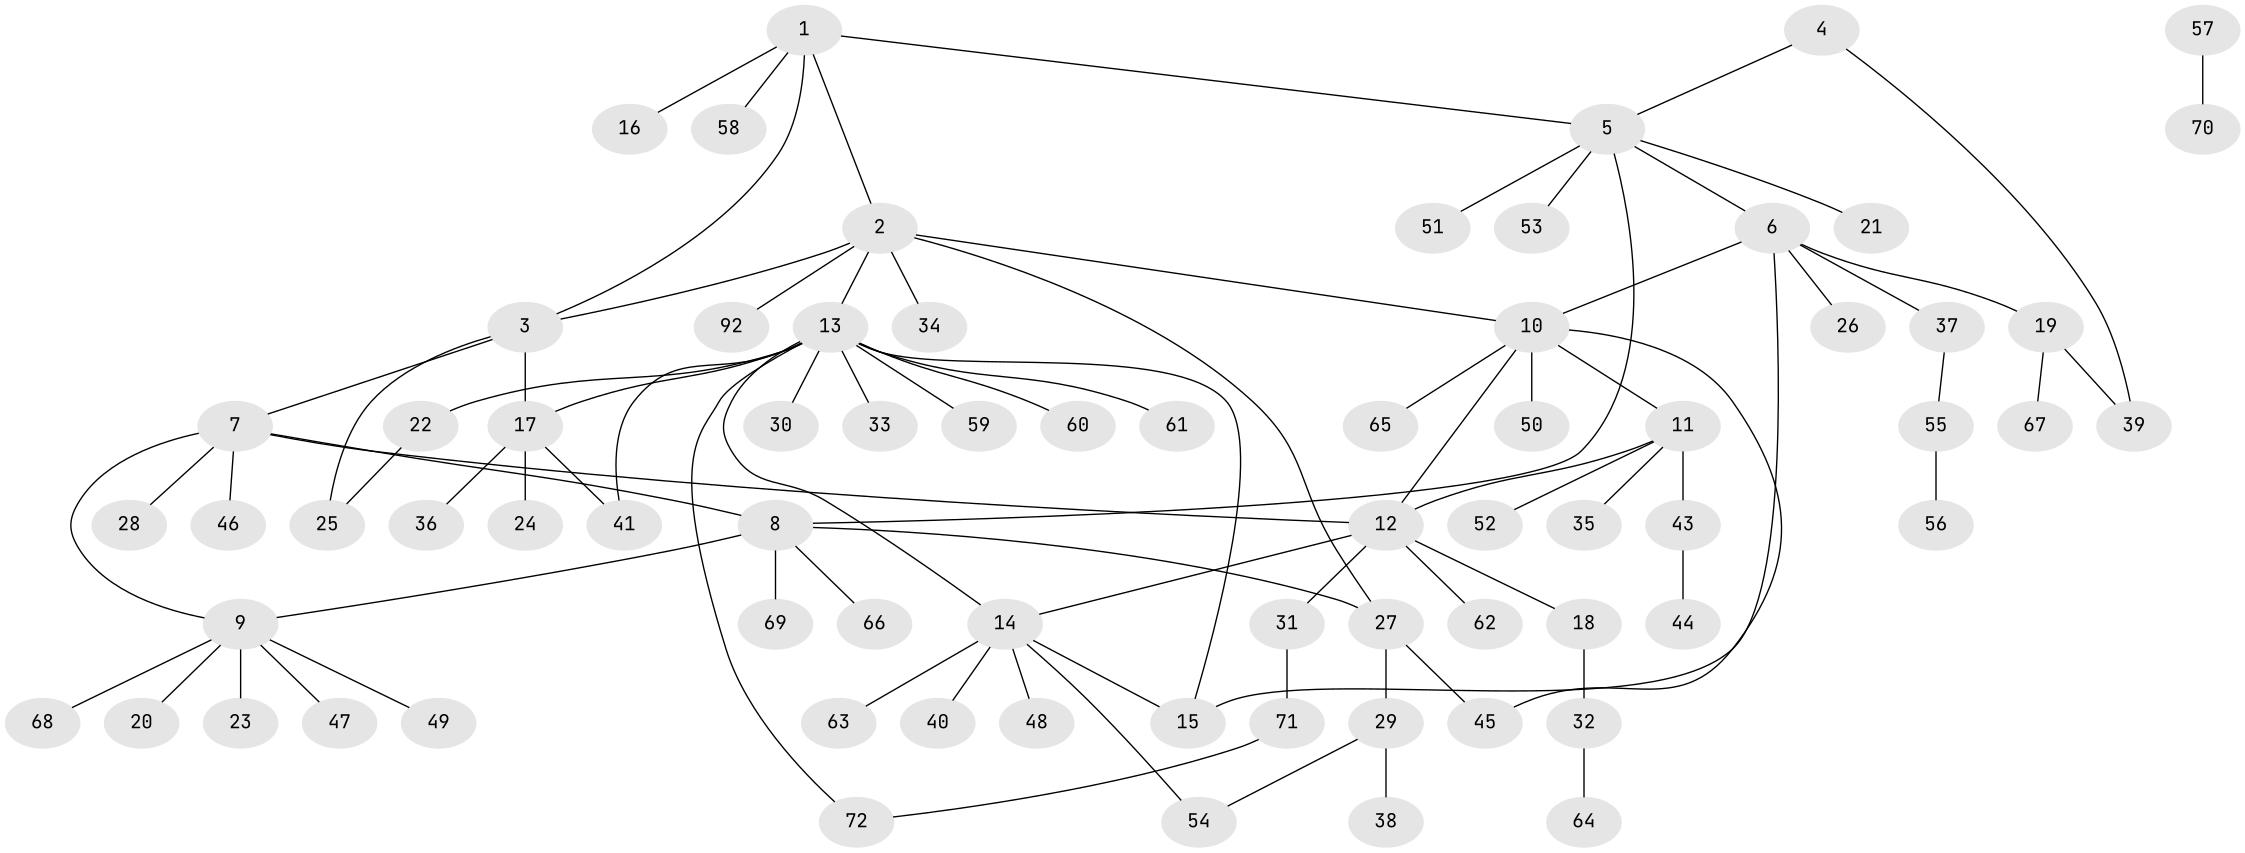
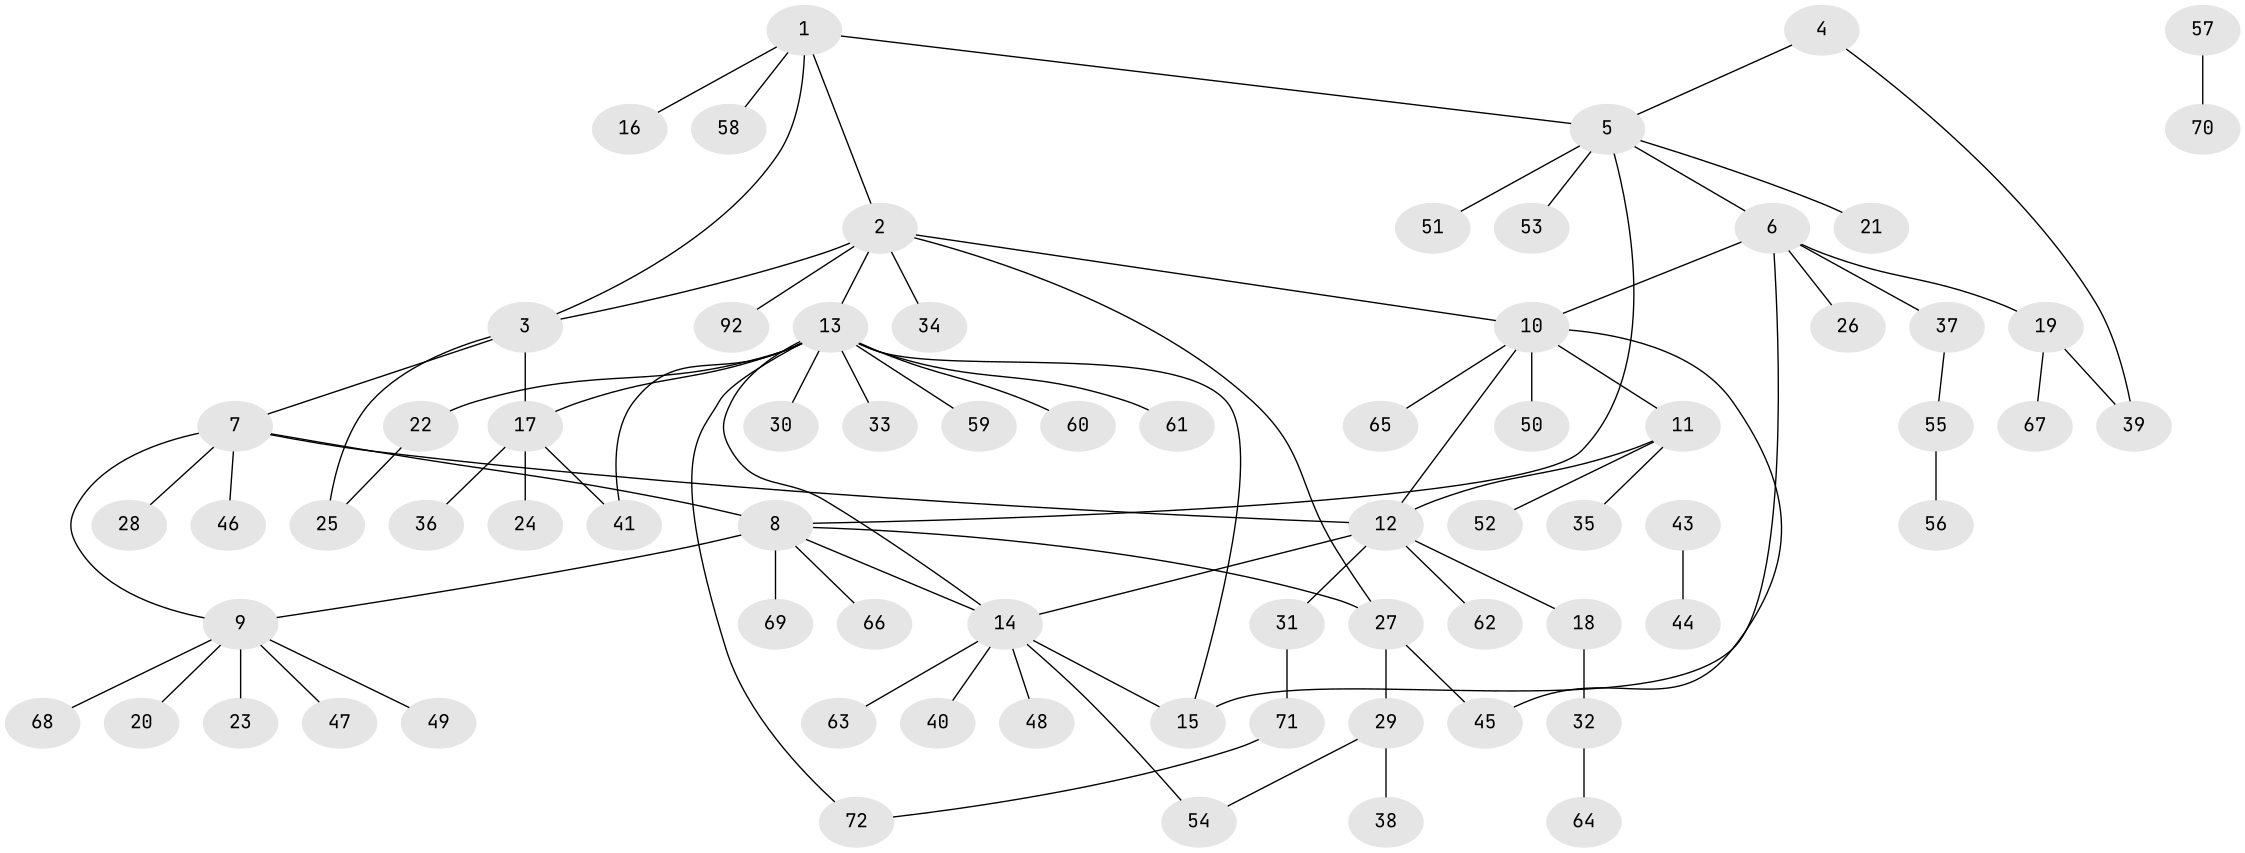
edge "11" -- "43": removed
edge "8" -- "14": added
